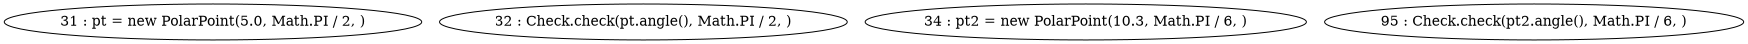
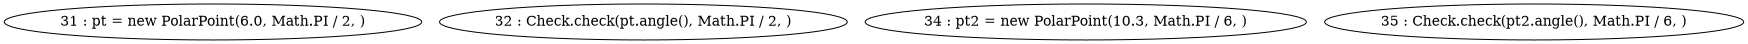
node "31 : pt = new PolarPoint(5.0, Math.PI / 2, )": label "31 : pt = new PolarPoint(5.0, Math.PI / 2, )" -> "31 : pt = new PolarPoint(6.0, Math.PI / 2, )"
node "95 : Check.check(pt2.angle(), Math.PI / 6, )": label "95 : Check.check(pt2.angle(), Math.PI / 6, )" -> "35 : Check.check(pt2.angle(), Math.PI / 6, )"
